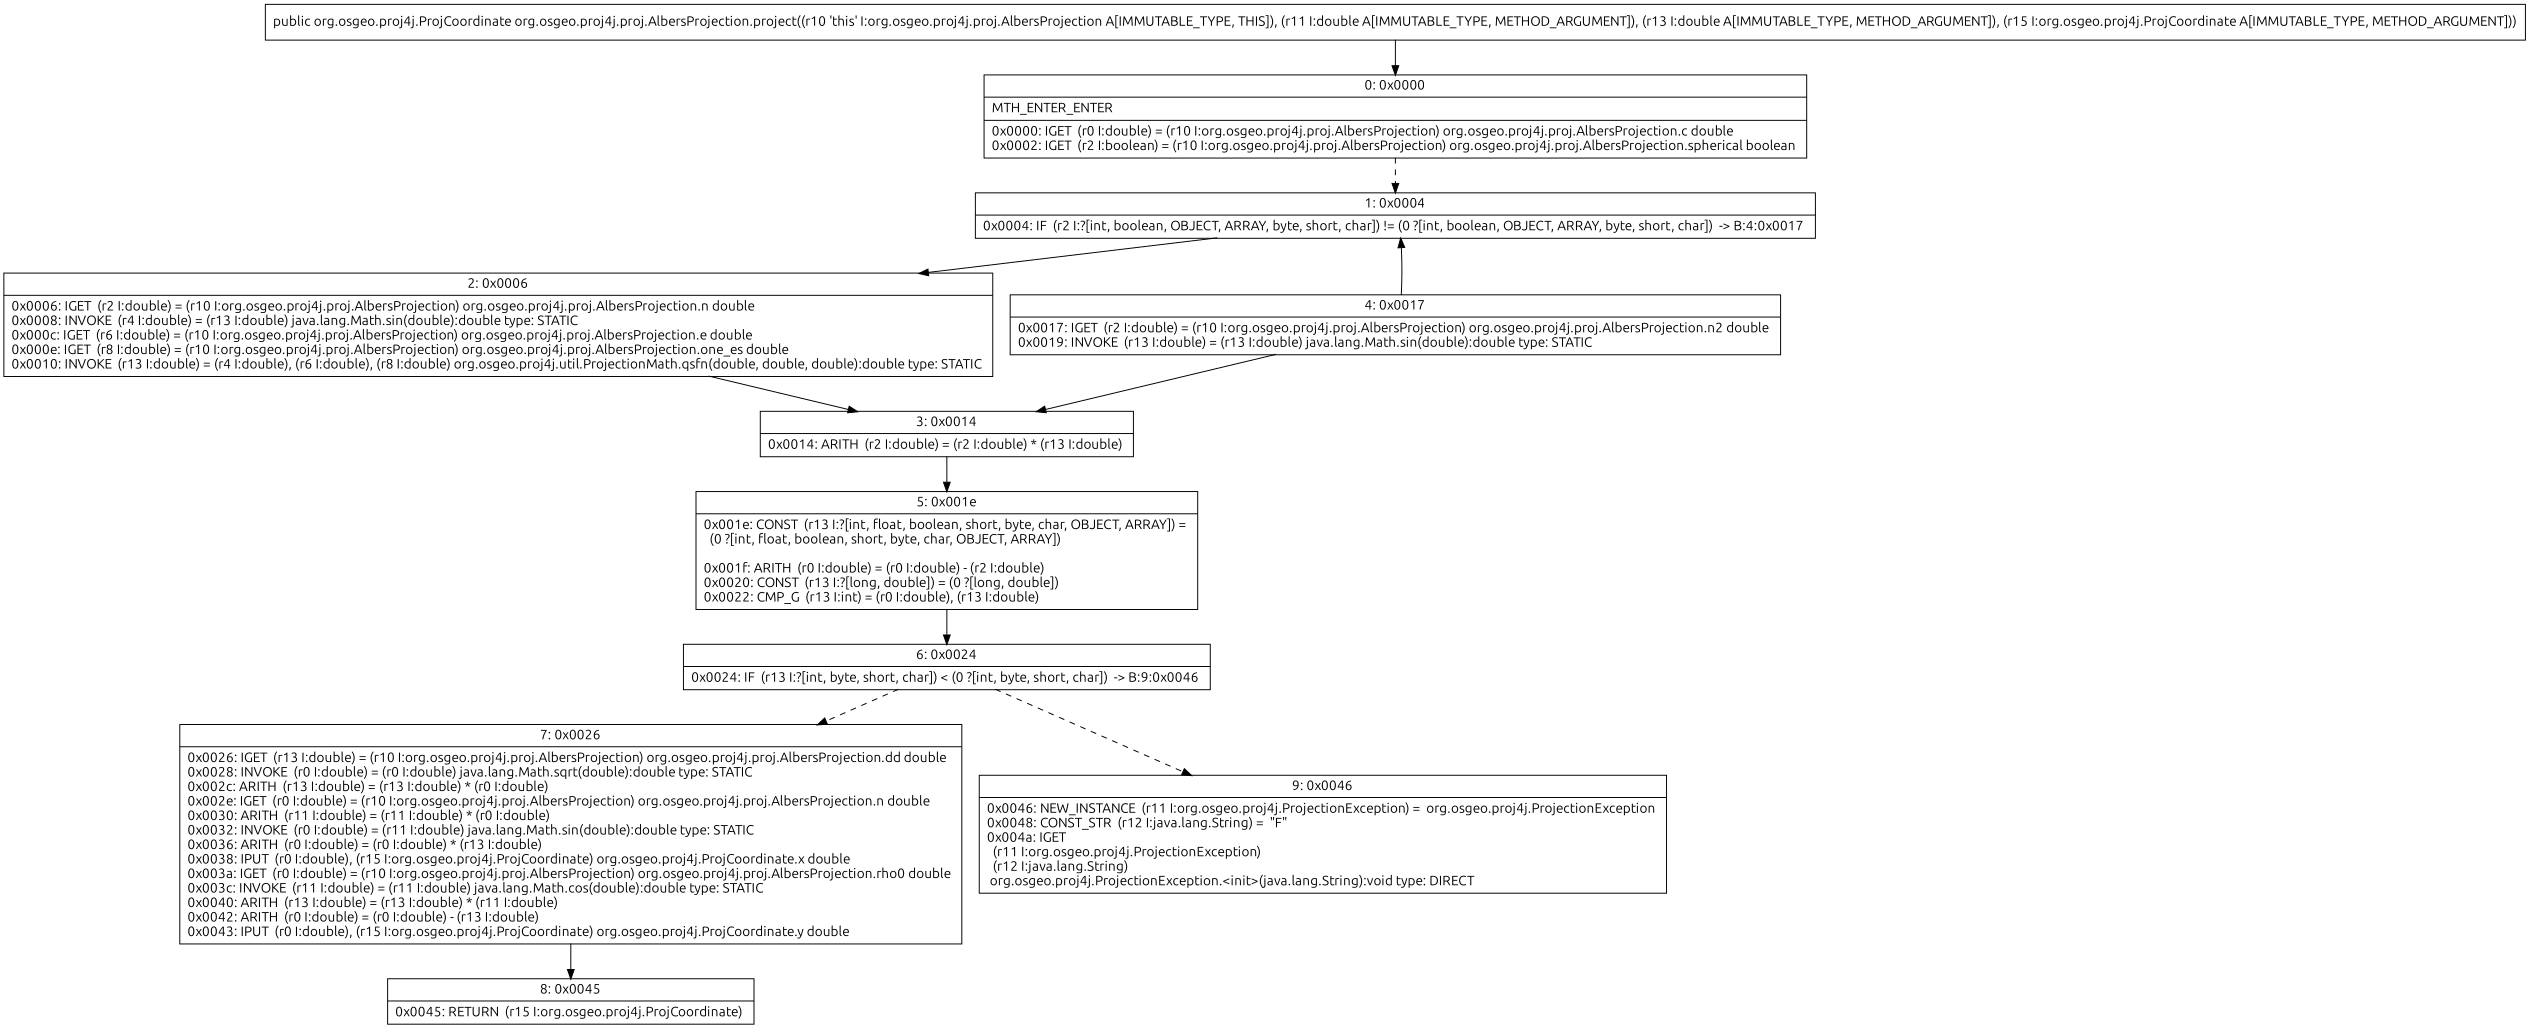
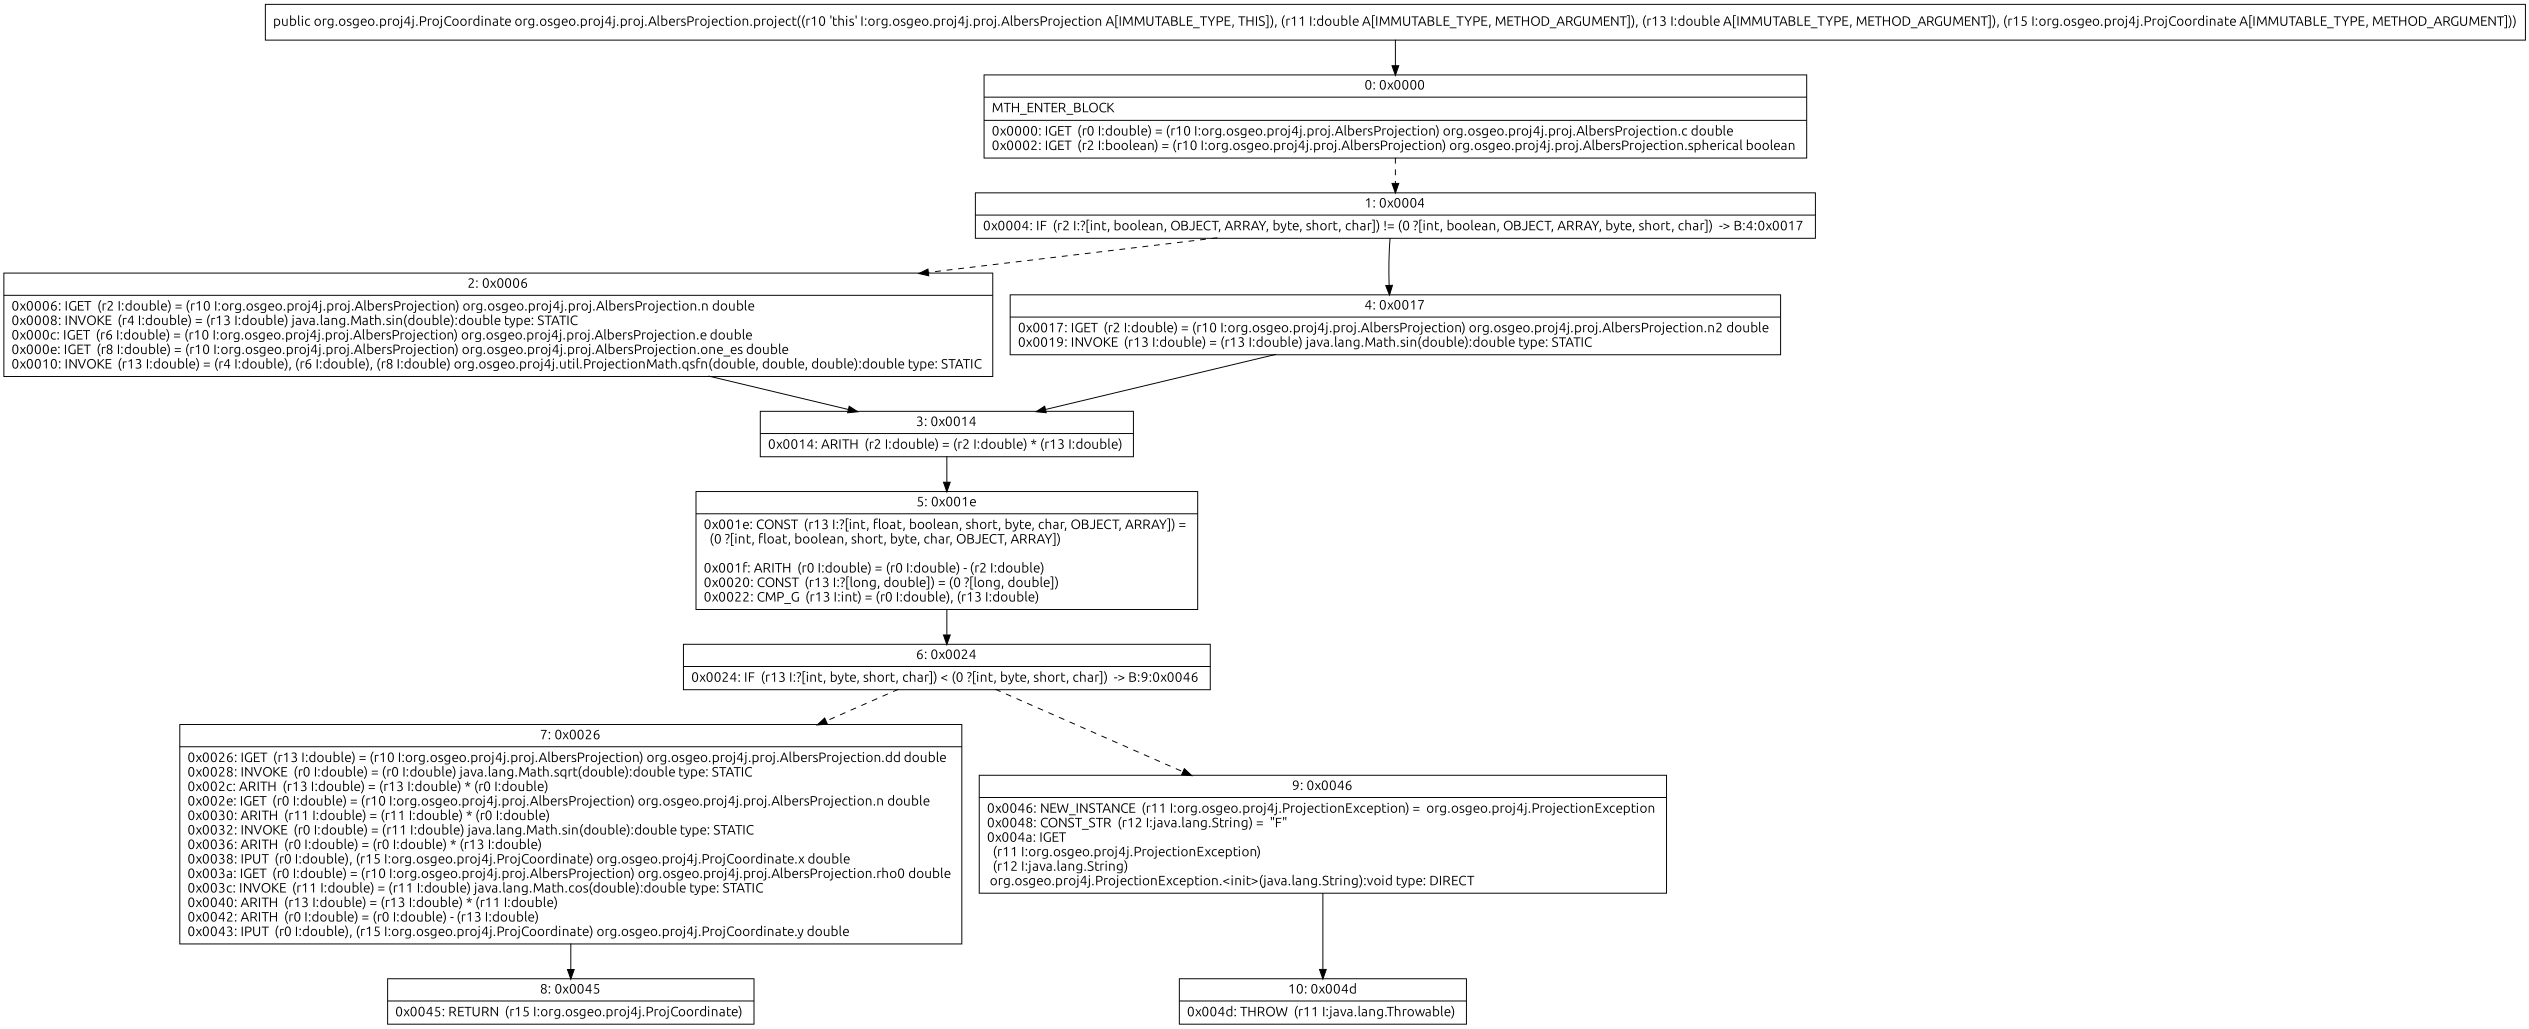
node "0: 0x0000": text "MTH_ENTER_ENTER" -> "MTH_ENTER_BLOCK"
edge "1: 0x0004" -> "2: 0x0006": style solid -> dashed
edge "4: 0x0017" -> "1: 0x0004": reversed
node "10: 0x004d": added
